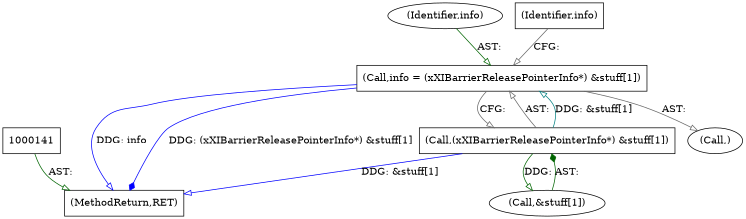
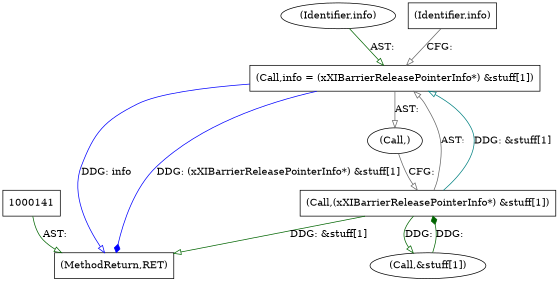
edge "(Call,info = (xXIBarrierReleasePointerInfo*) &stuff[1])" -> "(Call,(xXIBarrierReleasePointerInfo*) &stuff[1])": now "(Call,)" -> "(Call,(xXIBarrierReleasePointerInfo*) &stuff[1])"
edge "(Call,&stuff[1])" -> "(Call,(xXIBarrierReleasePointerInfo*) &stuff[1])": label "AST: " -> "DDG: "
edge "(Call,(xXIBarrierReleasePointerInfo*) &stuff[1])" -> "(MethodReturn,RET)": color blue -> darkgreen
